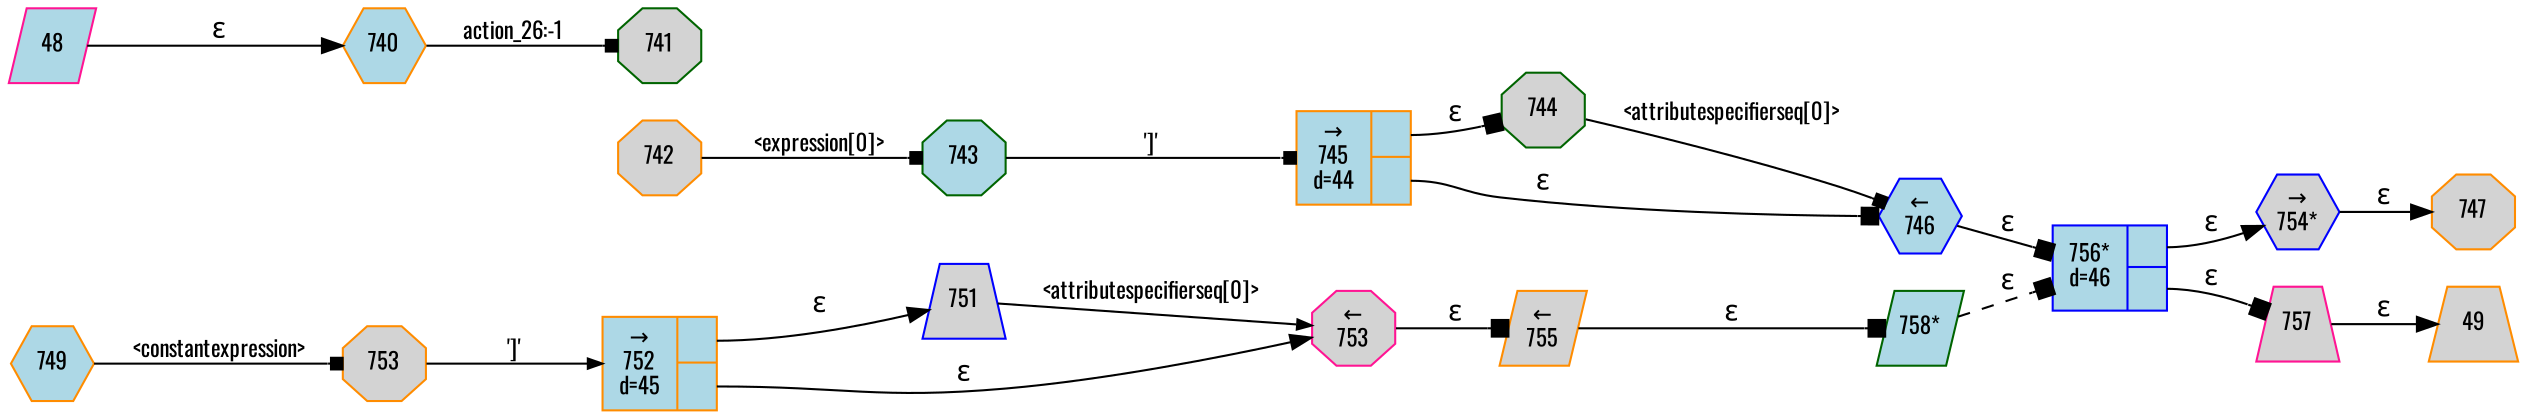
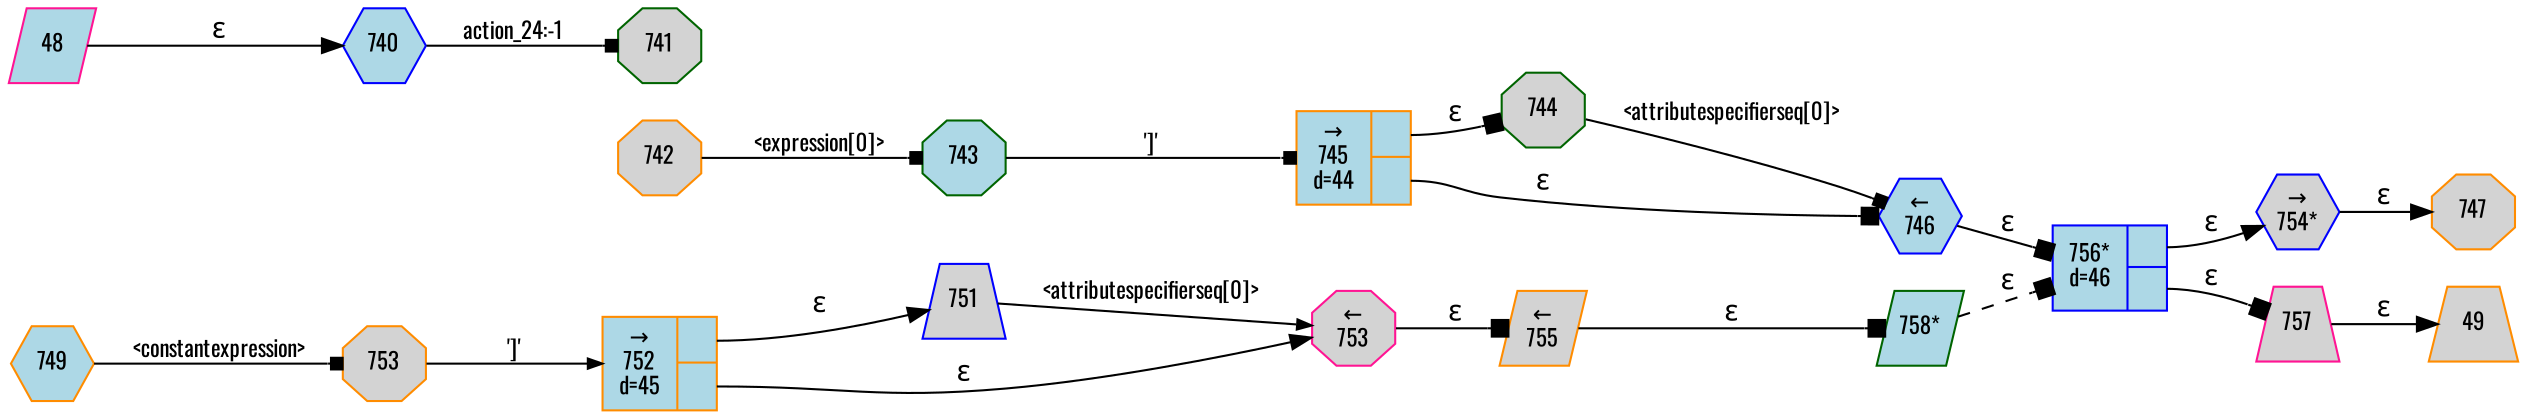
edge "740" -> "741": label "action_26:-1" -> "action_24:-1"
node "740": color darkorange -> blue
